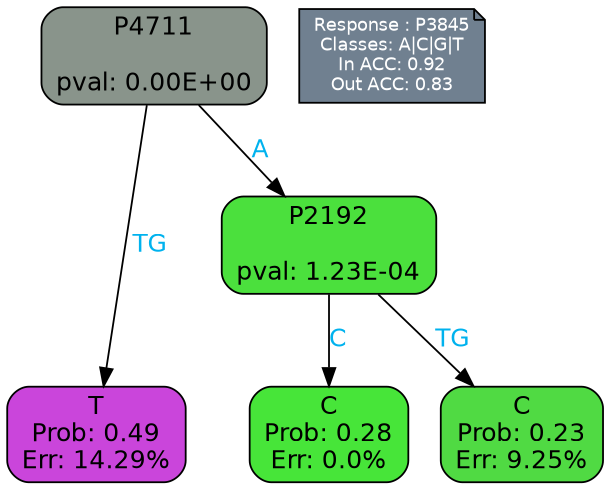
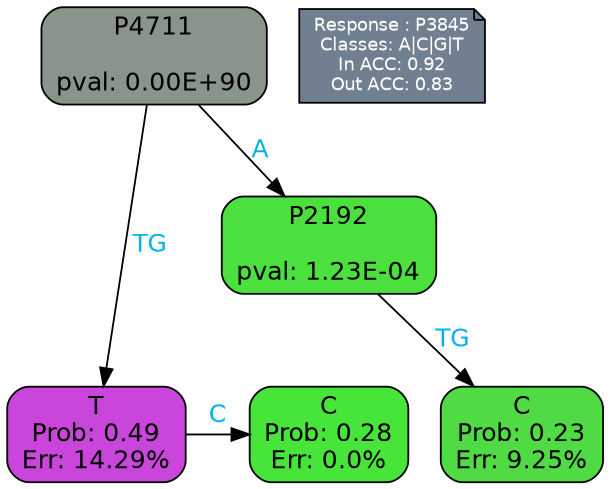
node "P4711 pval: 0.00E+00": label "P4711 pval: 0.00E+00" -> "P4711 pval: 0.00E+90"
edge "P2192 pval: 1.23E-04" -> "C Prob: 0.28 Err: 0.0%": now "T Prob: 0.49 Err: 14.29%" -> "C Prob: 0.28 Err: 0.0%"
